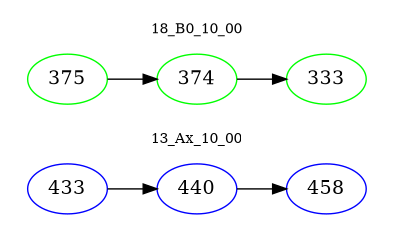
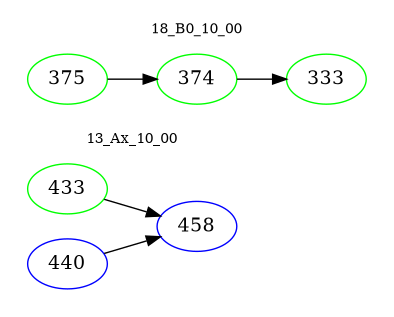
node "433": color blue -> green
edge "433" -> "440": now "433" -> "458"
